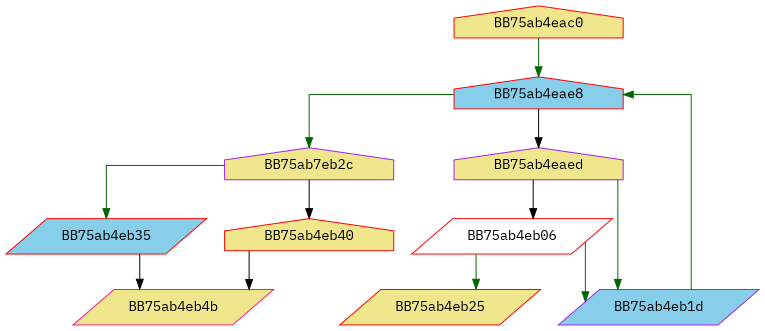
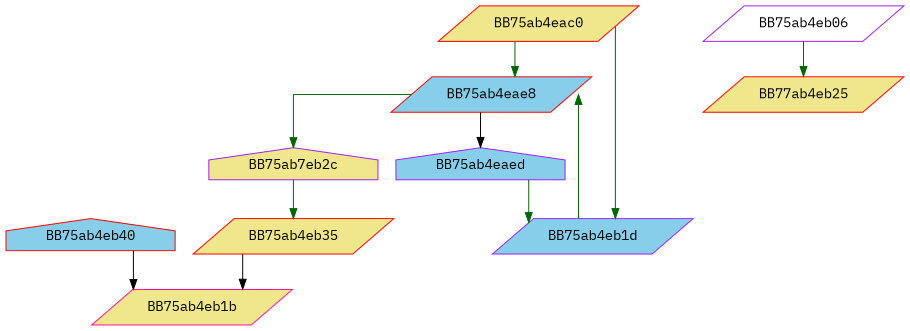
node "BB75ab4eac0": shape house -> parallelogram
node "BB75ab4eae8": shape house -> parallelogram
node "BB75ab4eaed": fillcolor khaki -> skyblue
edge "BB75ab7eb2c" -> "BB75ab4eb40": removed
edge "BB75ab4eaed" -> "BB75ab4eb06": removed
node "BB75ab4eb35": fillcolor skyblue -> khaki
node "BB75ab4eb40": fillcolor khaki -> skyblue
node "BB75ab4eb06": color red -> purple
edge "BB75ab4eb06" -> "BB75ab4eb1d": now "BB75ab4eac0" -> "BB75ab4eb1d"
node "BB75ab4eb4b": label "BB75ab4eb4b" -> "BB75ab4eb1b"
node "BB75ab4eb25": label "BB75ab4eb25" -> "BB77ab4eb25"
